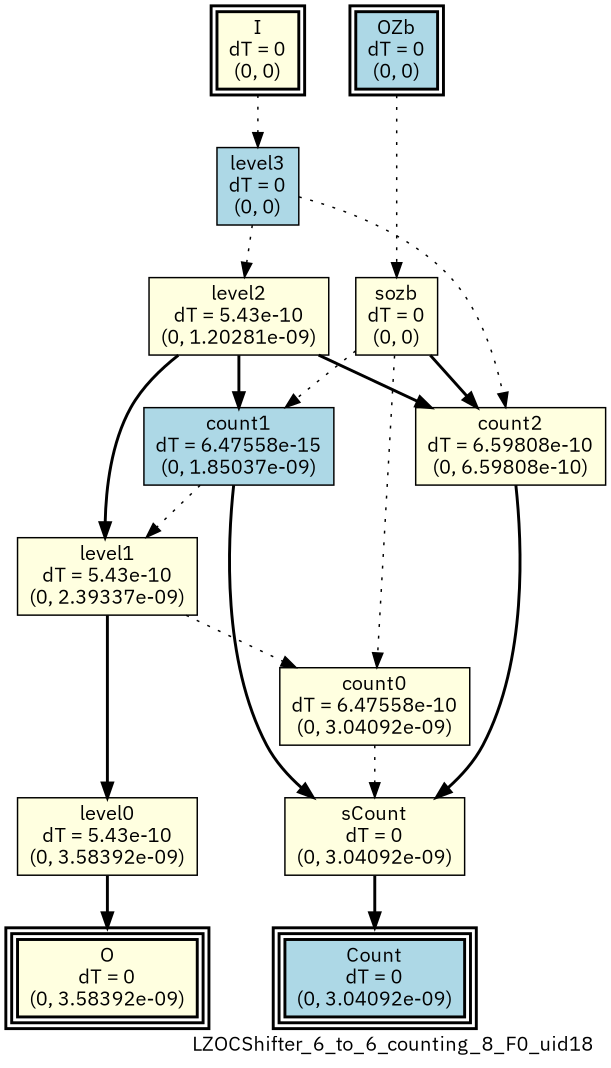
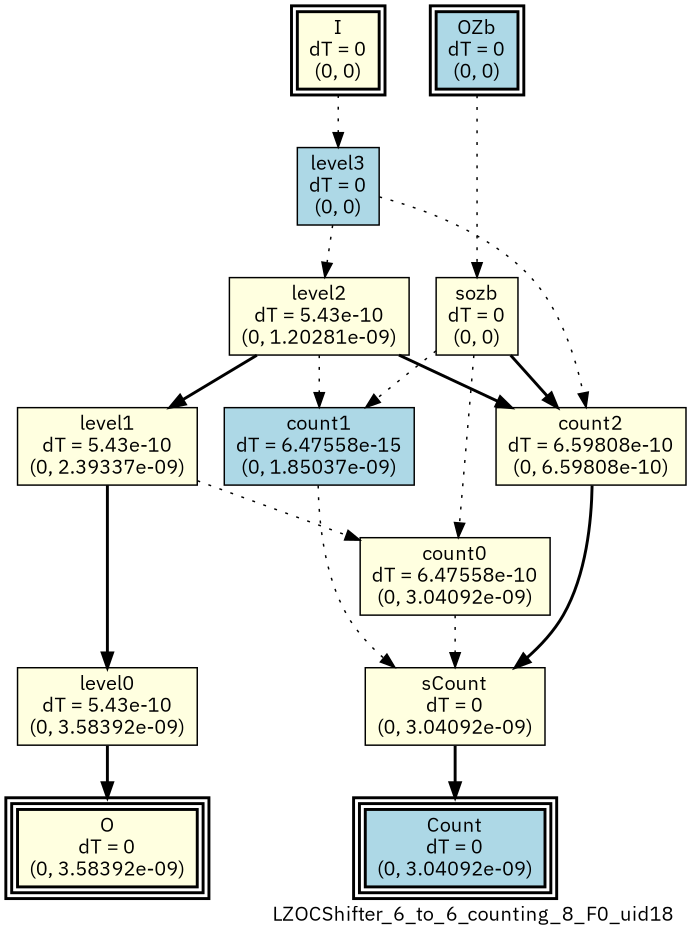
edge "level2 dT = 5.43e-10 (0, 1.20281e-09)" -> "count1 dT = 6.47558e-15 (0, 1.85037e-09)": style bold -> dotted
edge "count1 dT = 6.47558e-15 (0, 1.85037e-09)" -> "level1 dT = 5.43e-10 (0, 2.39337e-09)": removed
edge "count1 dT = 6.47558e-15 (0, 1.85037e-09)" -> "sCount dT = 0 (0, 3.04092e-09)": style bold -> dotted
